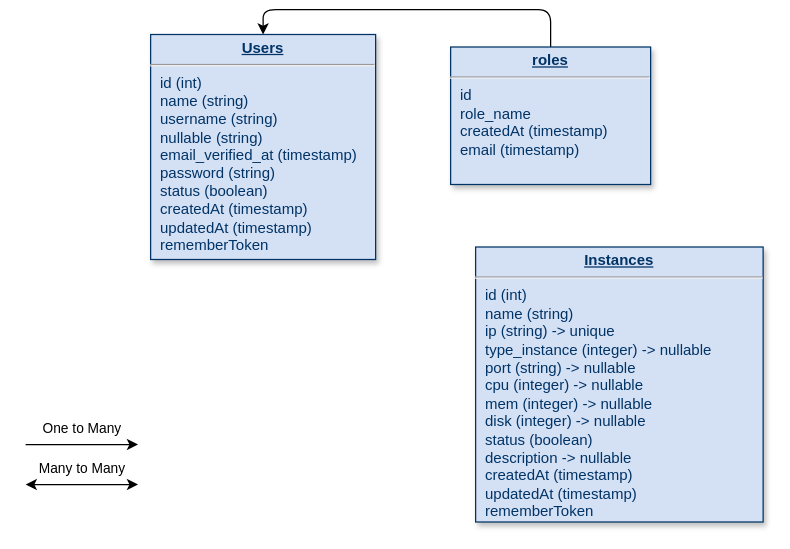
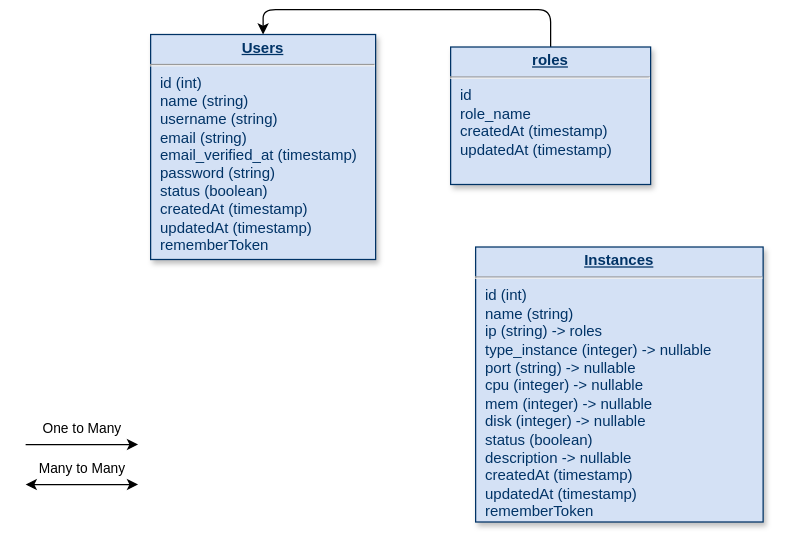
node "roles id role_name createdAt (timestamp) email (timestamp)": label "roles id role_name createdAt (timestamp) email (timestamp)" -> "roles id role_name createdAt (timestamp) updatedAt (timestamp)"
node "Users id (int) name (string) username (string) nullable (string) email_verified_at (timestamp) password (string) status (boolean) createdAt (timestamp) updatedAt (timestamp) rememberToken": label "Users id (int) name (string) username (string) nullable (string) email_verified_at (timestamp) password (string) status (boolean) createdAt (timestamp) updatedAt (timestamp) rememberToken" -> "Users id (int) name (string) username (string) email (string) email_verified_at (timestamp) password (string) status (boolean) createdAt (timestamp) updatedAt (timestamp) rememberToken"
node "Instances id (int) name (string) ip (string) -> unique type_instance (integer) -> nullable port (string) -> nullable cpu (integer) -> nullable mem (integer) -> nullable disk (integer) -> nullable status (boolean) description -> nullable createdAt (timestamp) updatedAt (timestamp) rememberToken": label "Instances id (int) name (string) ip (string) -> unique type_instance (integer) -> nullable port (string) -> nullable cpu (integer) -> nullable mem (integer) -> nullable disk (integer) -> nullable status (boolean) description -> nullable createdAt (timestamp) updatedAt (timestamp) rememberToken" -> "Instances id (int) name (string) ip (string) -> roles type_instance (integer) -> nullable port (string) -> nullable cpu (integer) -> nullable mem (integer) -> nullable disk (integer) -> nullable status (boolean) description -> nullable createdAt (timestamp) updatedAt (timestamp) rememberToken"
